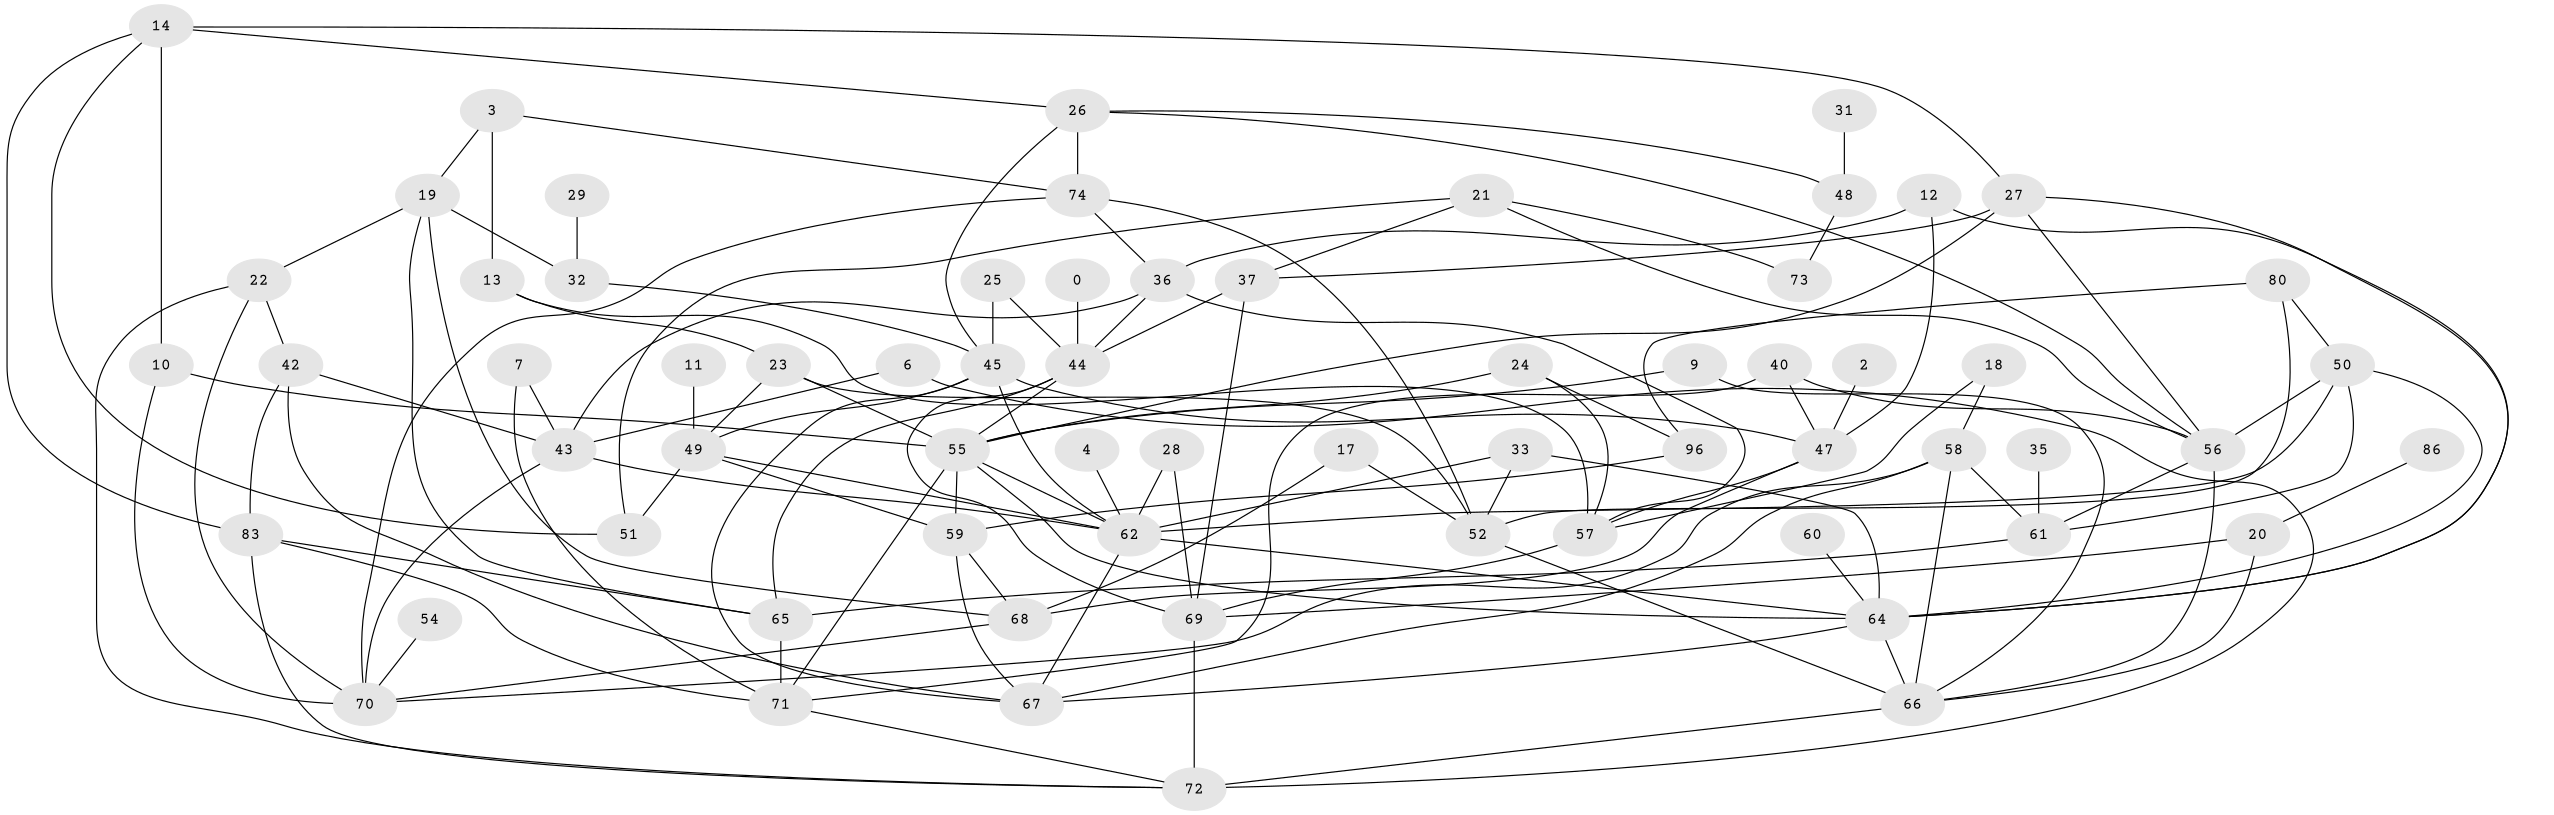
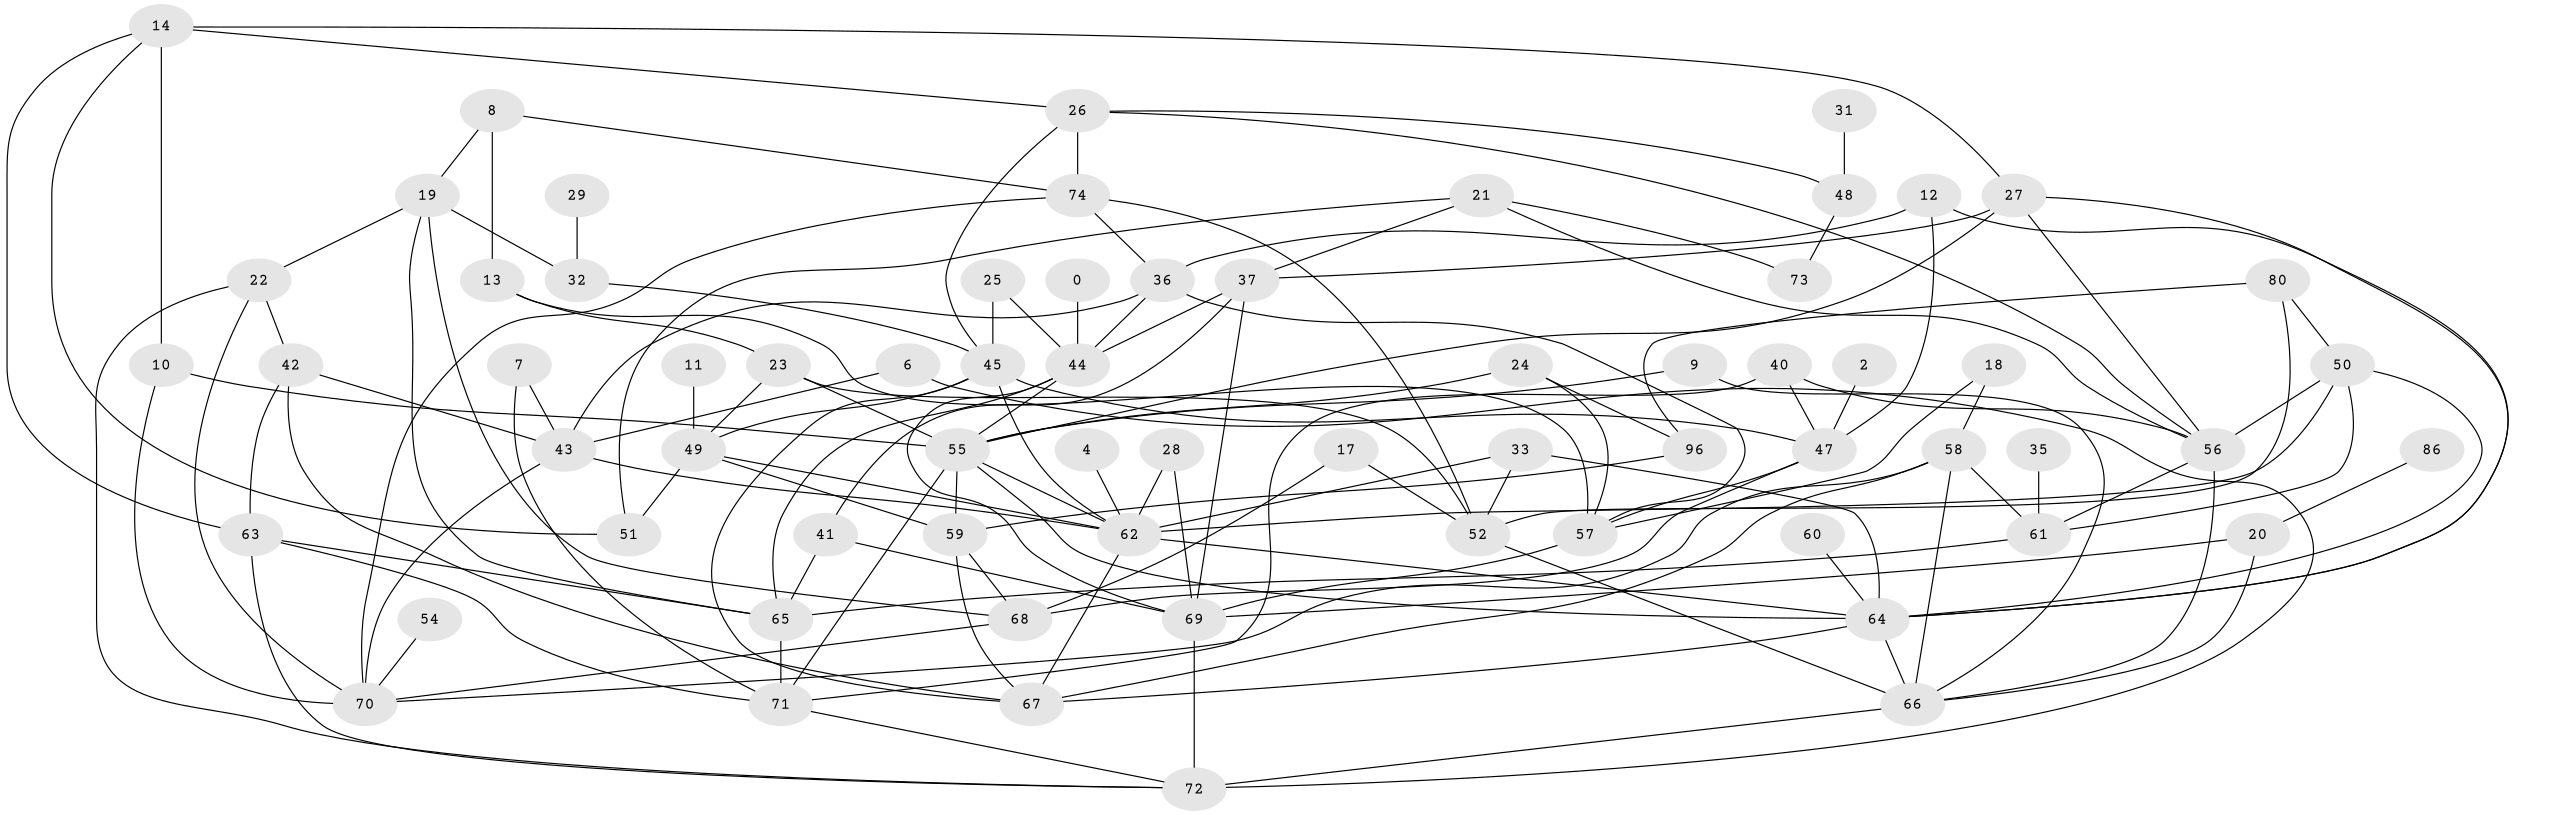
node "3": label "3" -> "8"
node "83": label "83" -> "63"
node "41": added
